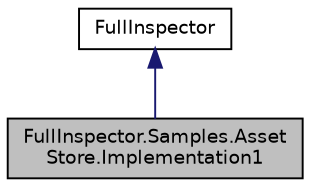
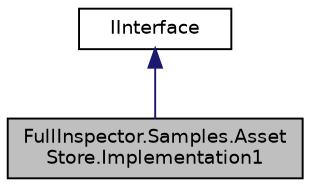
node "FullInspector": label "FullInspector" -> "IInterface"
